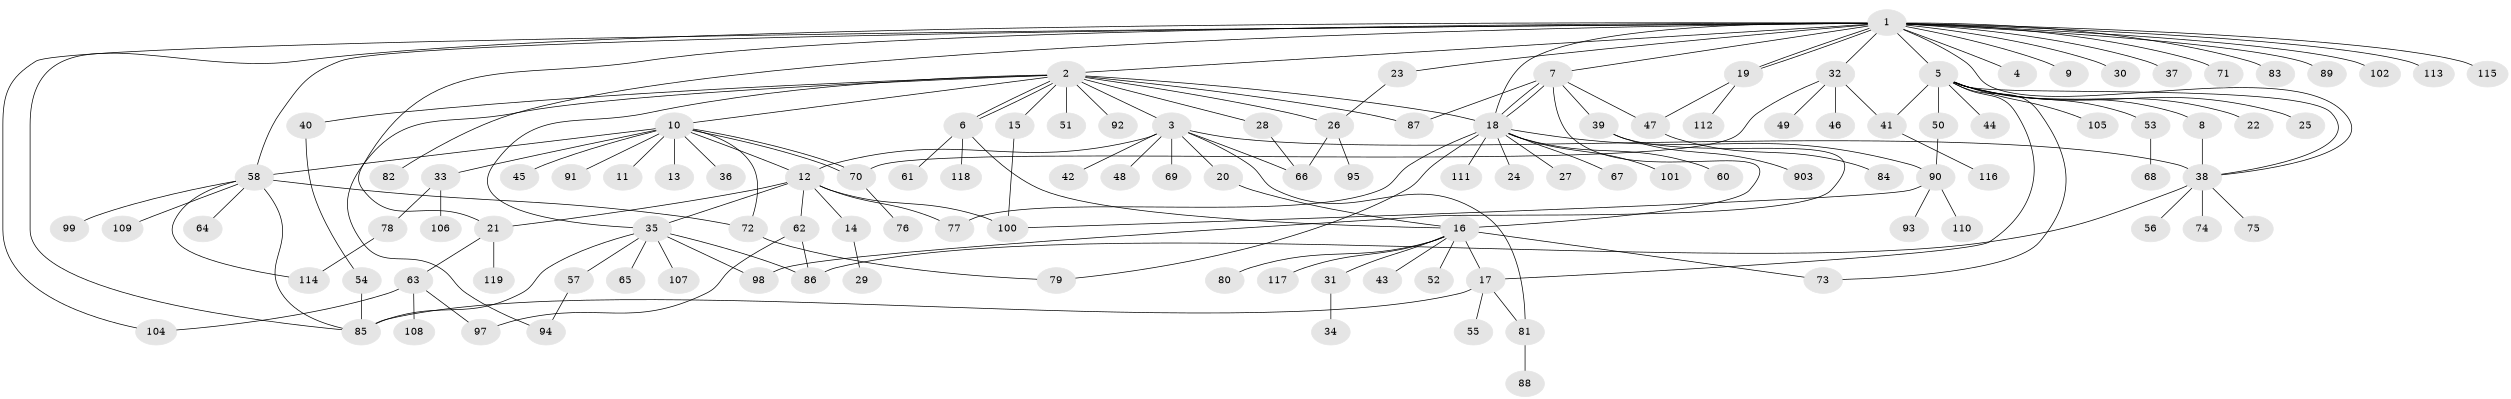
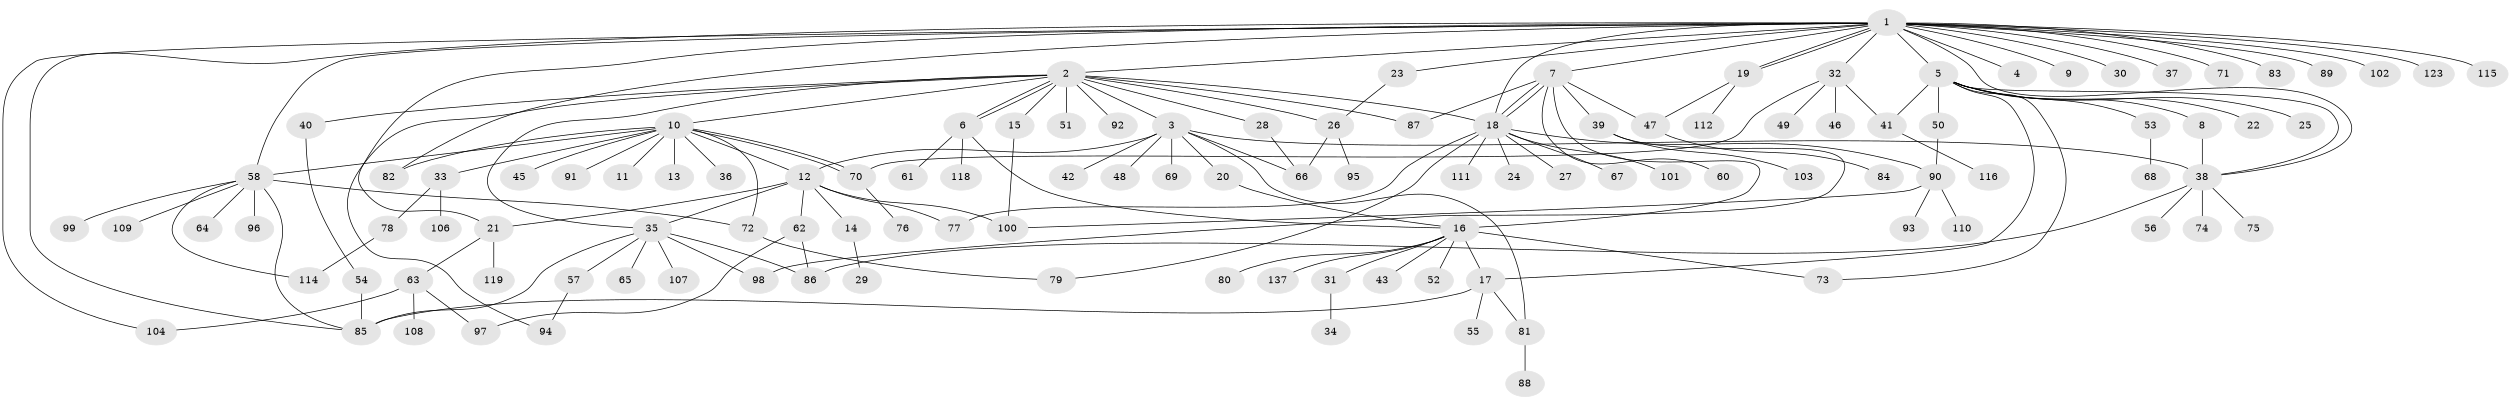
node "113": label "113" -> "123"
node "44": removed
node "105": removed
edge "10" -- "82": added
edge "18" -- "60": now "7" -- "60"
node "903": label "903" -> "103"
node "96": added
node "117": label "117" -> "137"
